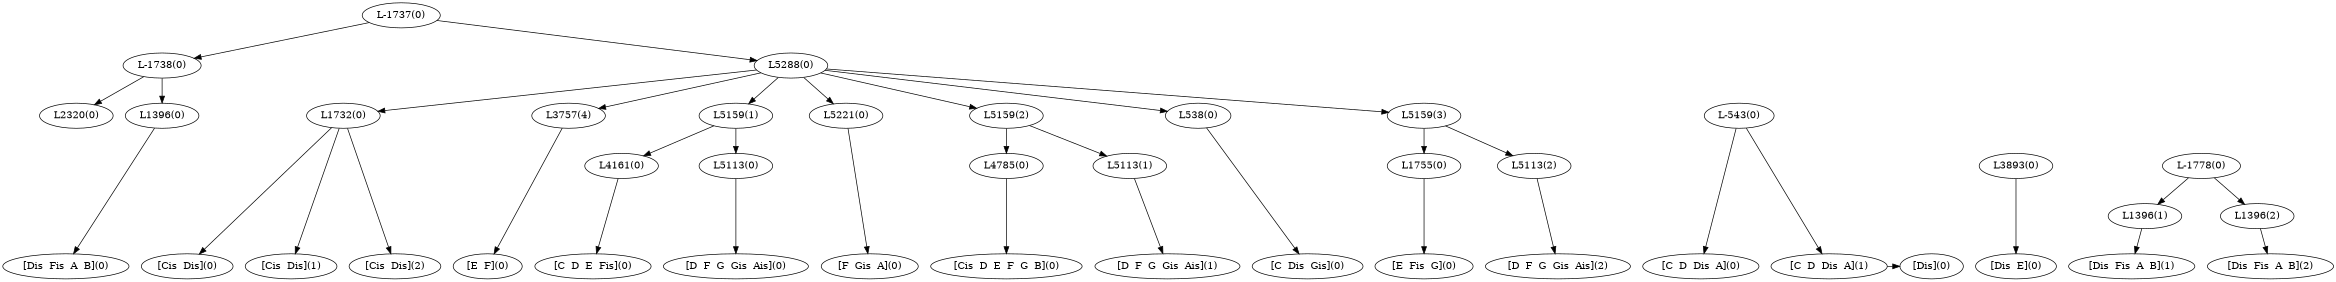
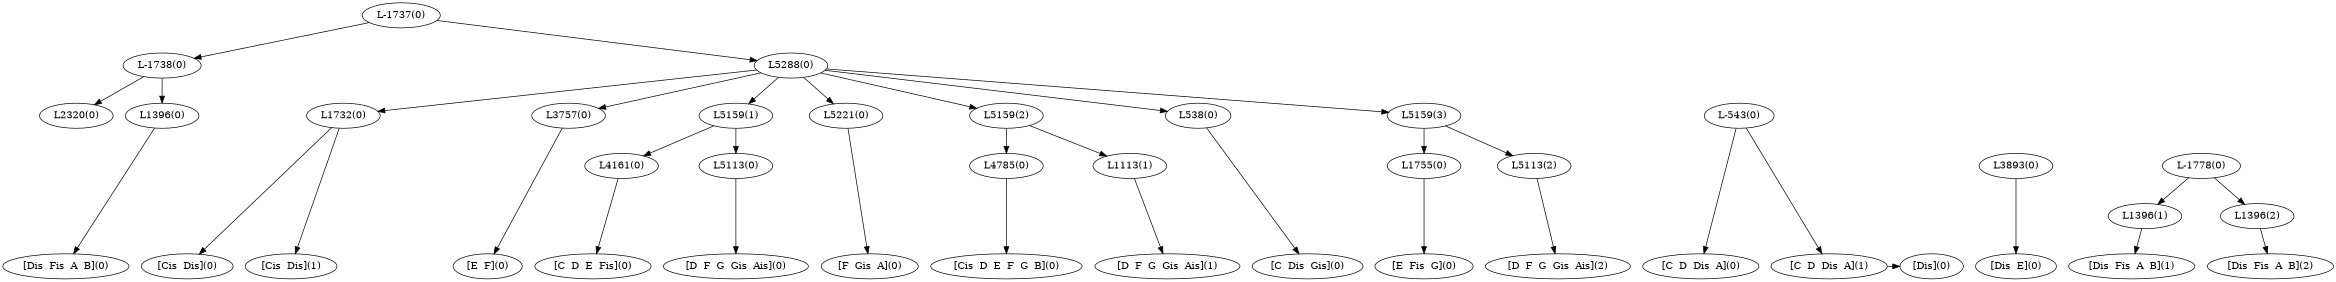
node "L3757(4)": label "L3757(4)" -> "L3757(0)"
node "L5113(1)": label "L5113(1)" -> "L1113(1)"
node "[Cis  Dis](2)": removed
